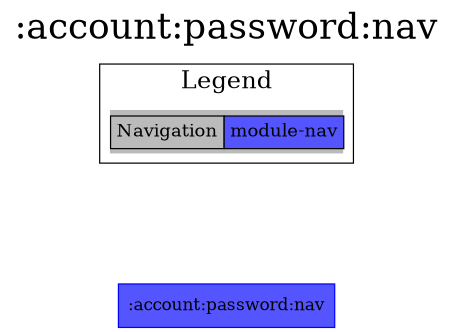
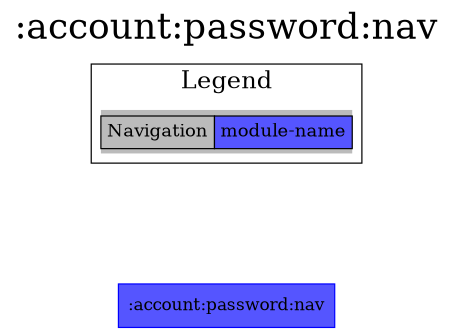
node "Navigation": text "module-nav" -> "module-name"
